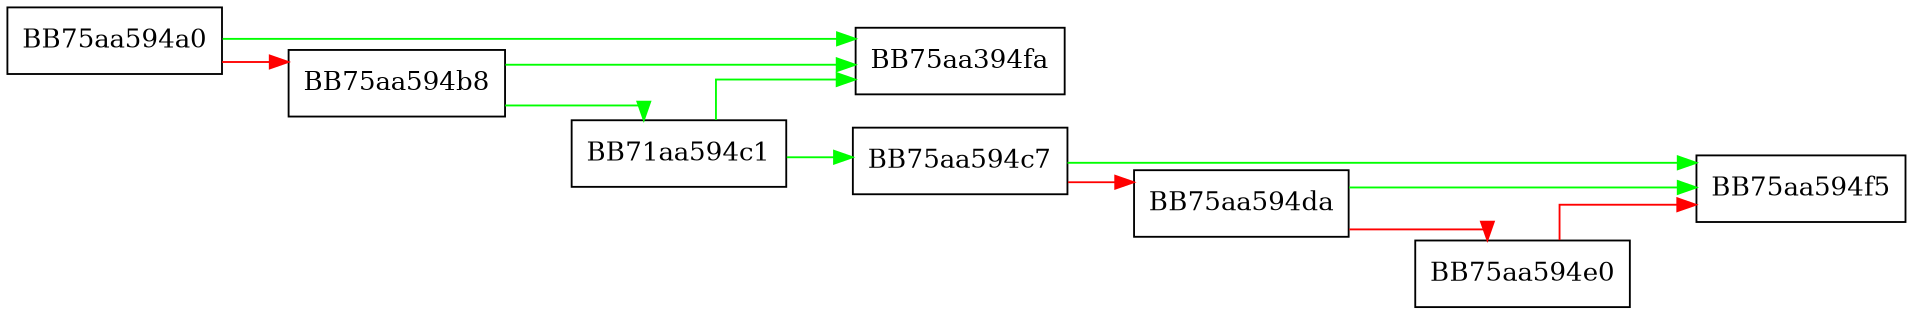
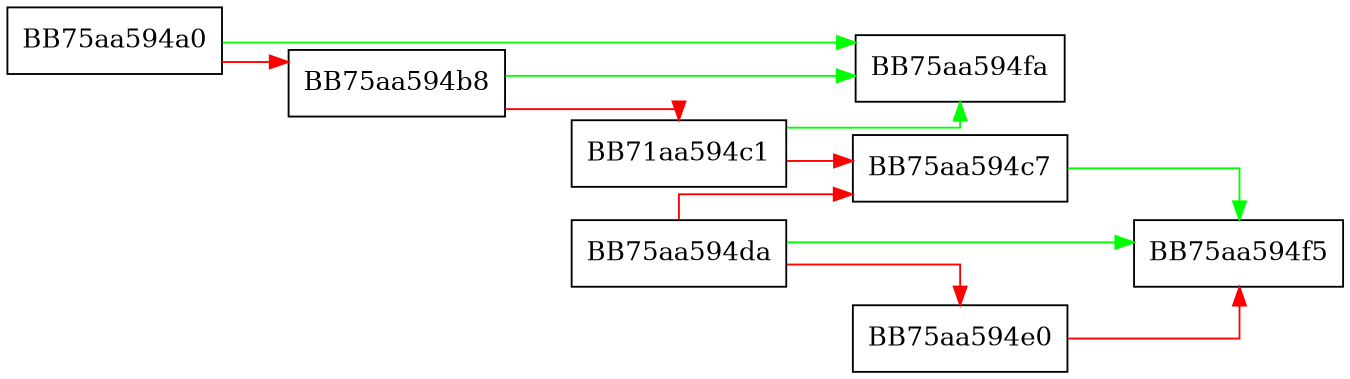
node "BB75aa394fa": label "BB75aa394fa" -> "BB75aa594fa"
edge "BB75aa594b8" -> "BB71aa594c1": color green -> red
edge "BB71aa594c1" -> "BB75aa594c7": color green -> red
edge "BB75aa594c7" -> "BB75aa594da": reversed
